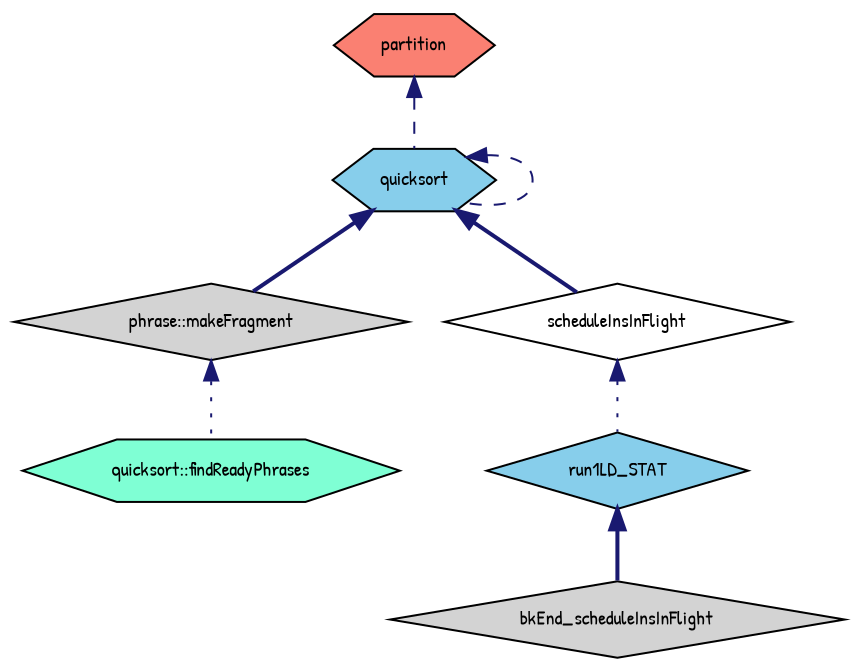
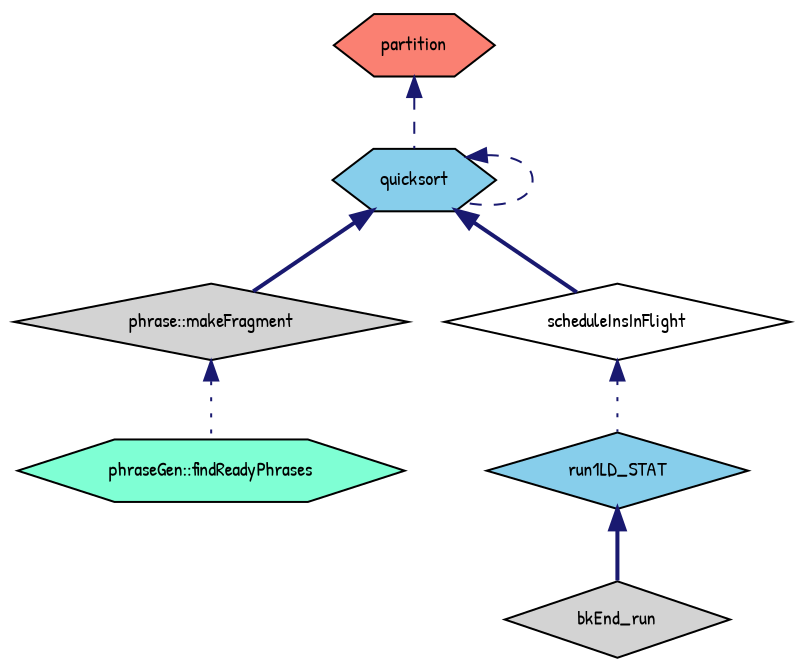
node "quicksort::findReadyPhrases": label "quicksort::findReadyPhrases" -> "phraseGen::findReadyPhrases"
node "bkEnd_scheduleInsInFlight": label "bkEnd_scheduleInsInFlight" -> "bkEnd_run"
